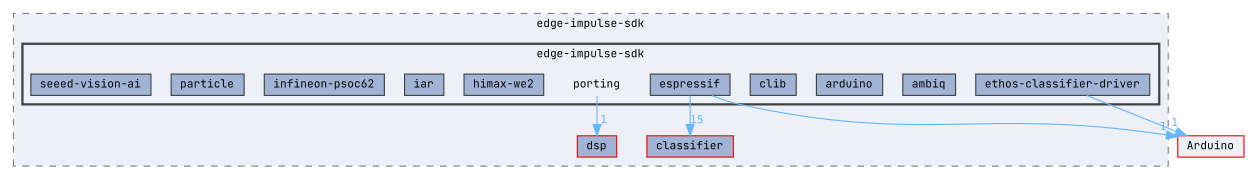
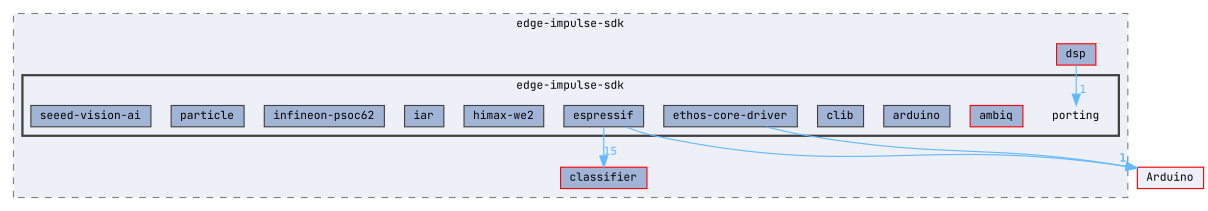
node "ambiq": color grey25 -> red
node "ethos-classifier-driver": label "ethos-classifier-driver" -> "ethos-core-driver"
edge "porting" -> "dsp": reversed
